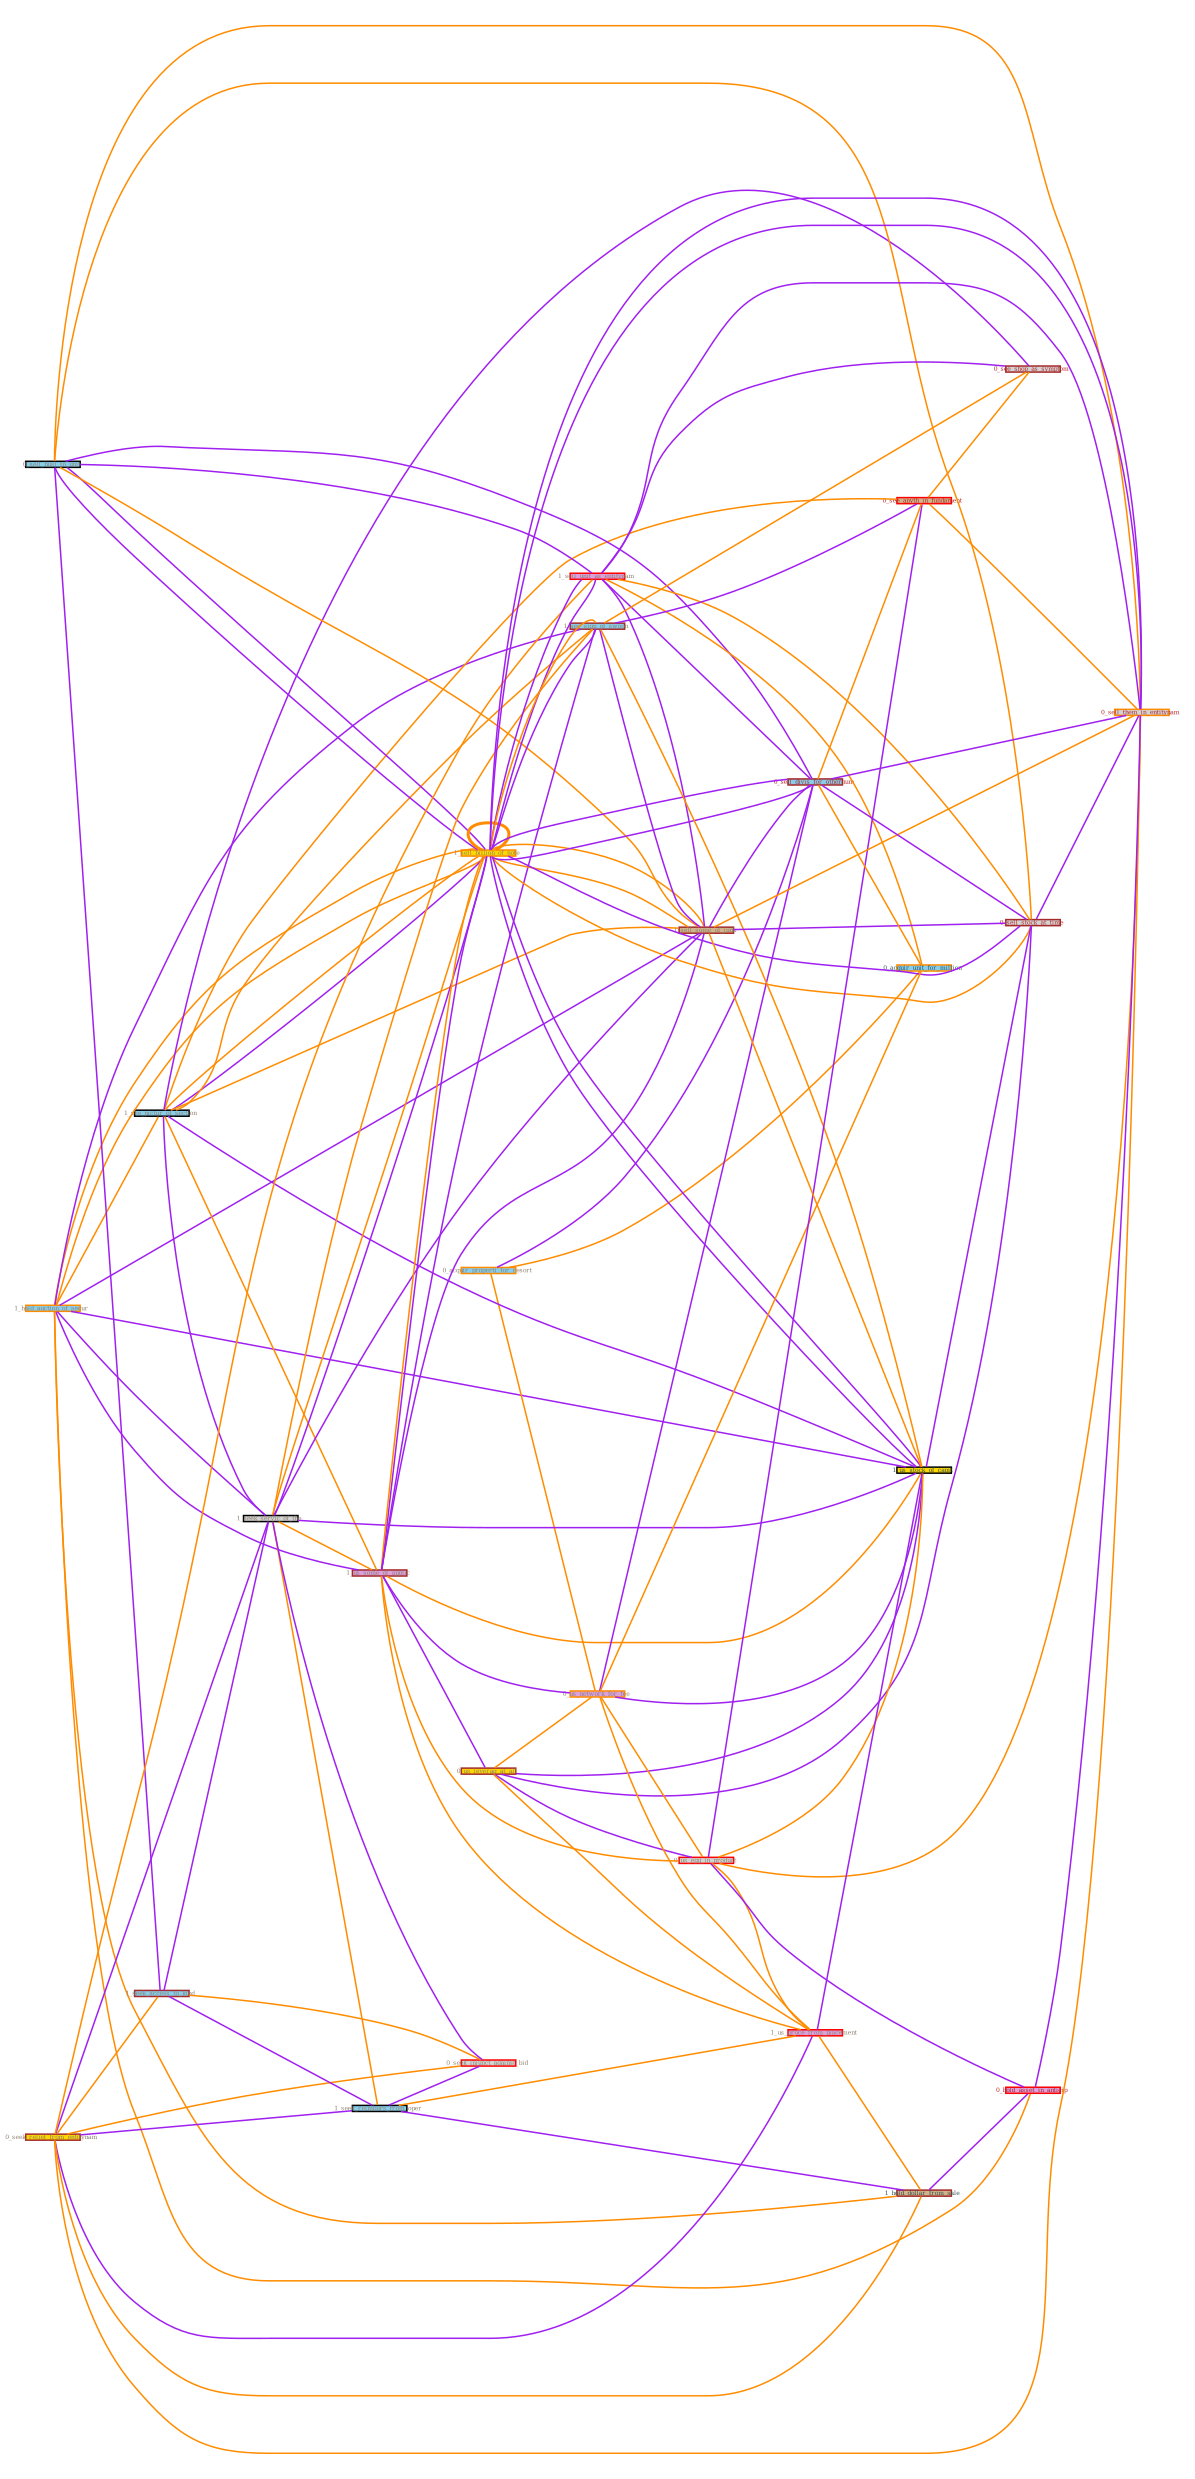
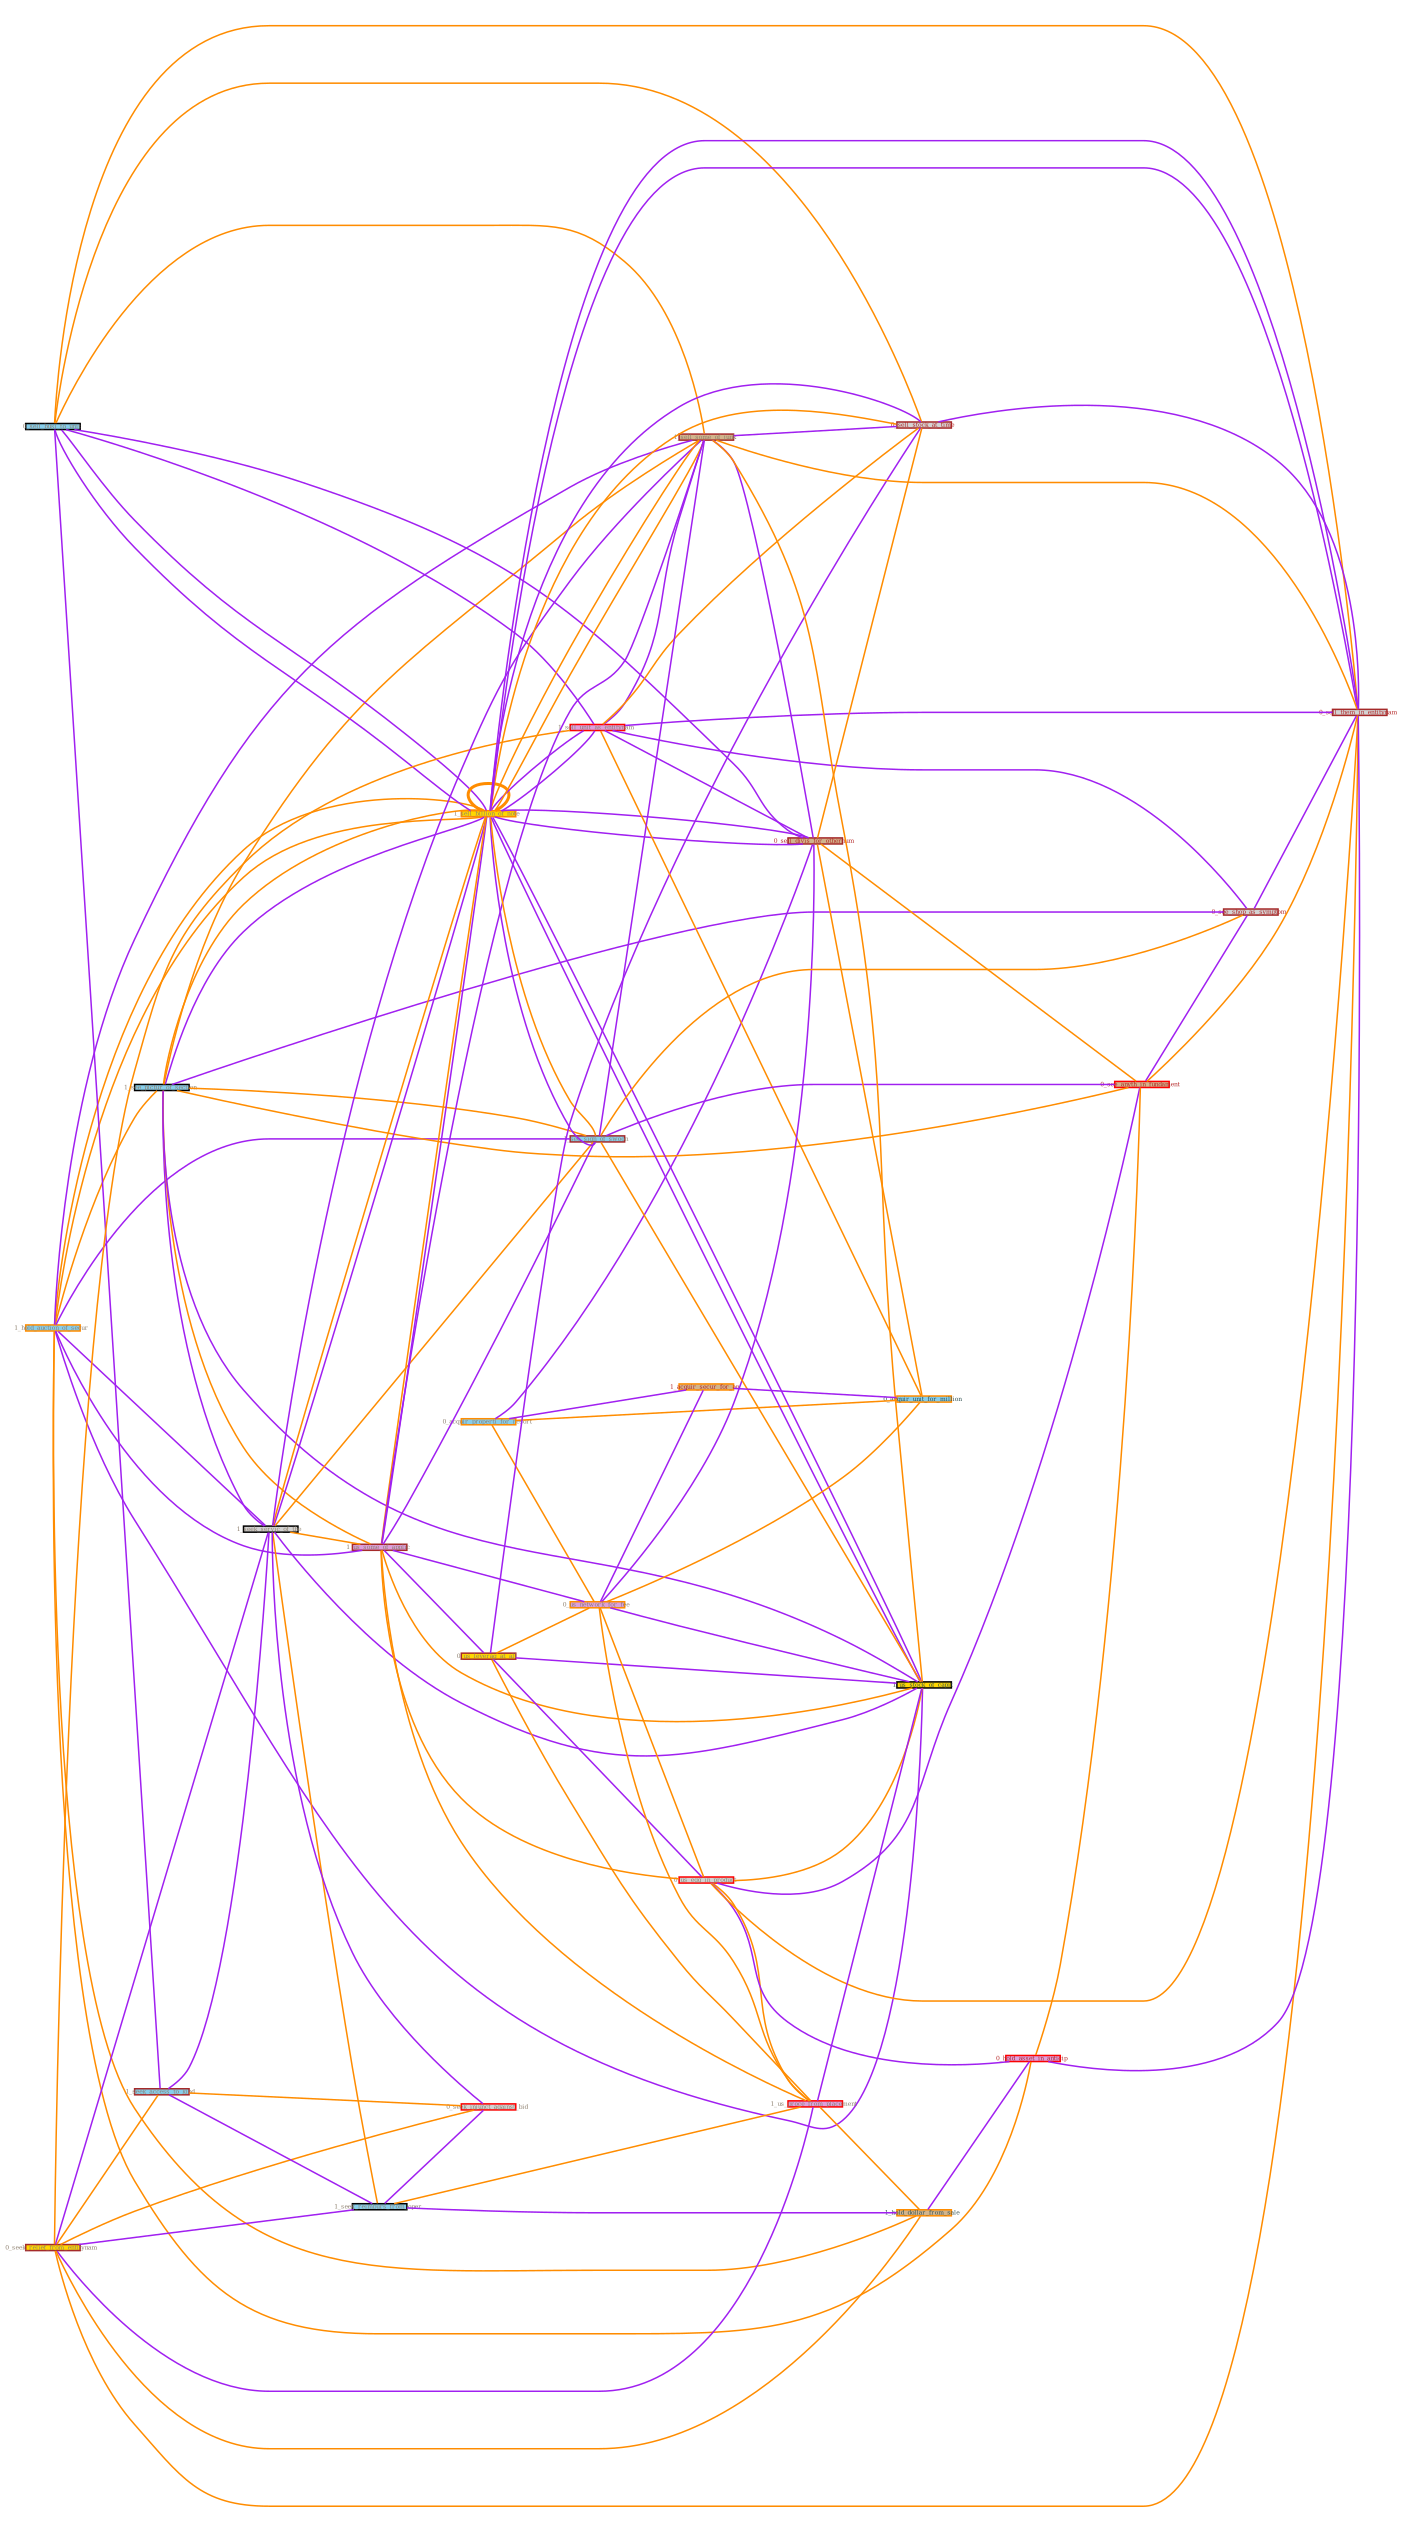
edge "0_see_shop_as_symptom" -- "0_see_anyth_in_fundament": color darkorange -> purple
node "0_sell_them_in_entitynam": color darkorange -> brown
edge "0_sell_them_in_entitynam" -- "0_sell_divis_for_othernum": now "0_sell_them_in_entitynam" -- "0_see_shop_as_symptom"
node "0_sell_divis_for_othernum": fillcolor skyblue -> tan
edge "0_sell_divis_for_othernum" -- "0_sell_stock_at_time": color purple -> darkorange
edge "0_sell_stock_at_time" -- "1_us_stock_of_capit": removed
node "1_acquir_secur_for_an": added
edge "0_see_anyth_in_fundament" -- "0_hold_asset_in_anticip": added
node "1_hold_dollar_from_sale": color brown -> darkorange
